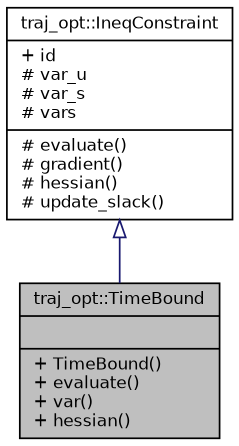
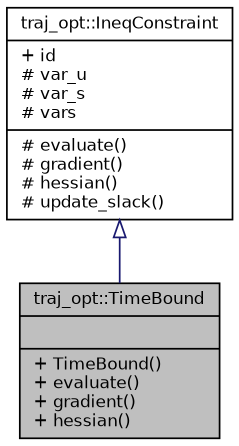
node "traj_opt::TimeBound": text "+ var()" -> "+ gradient()"
